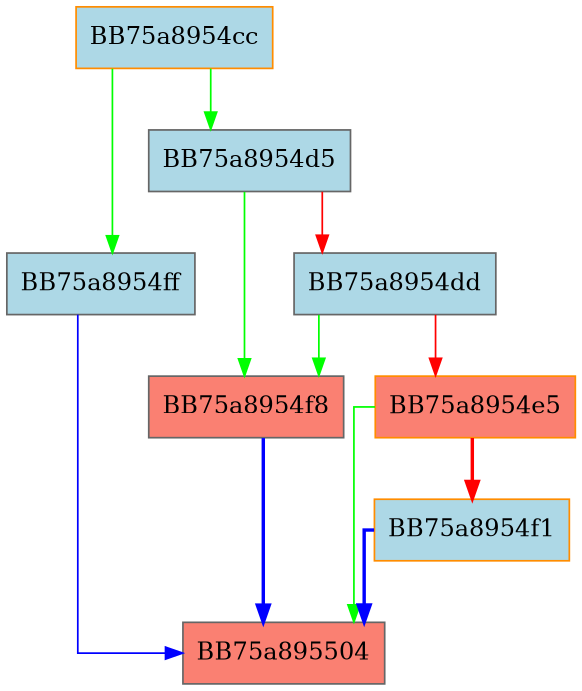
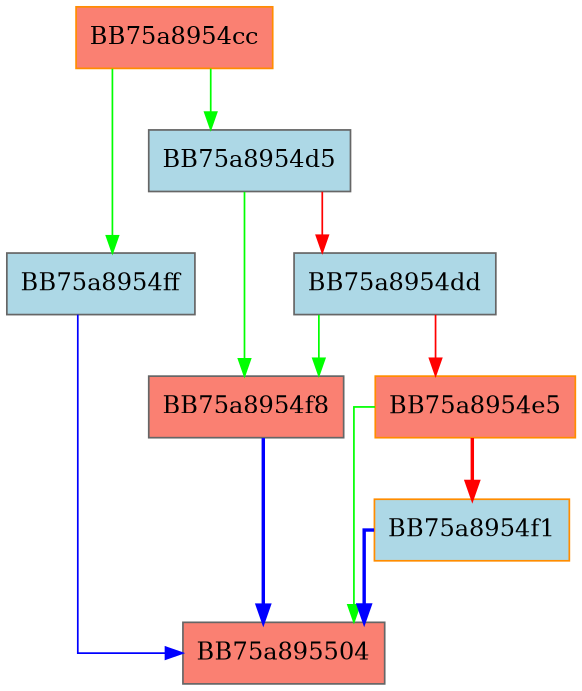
node "BB75a8954cc": fillcolor lightblue -> salmon
